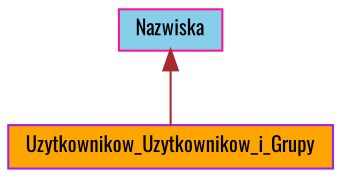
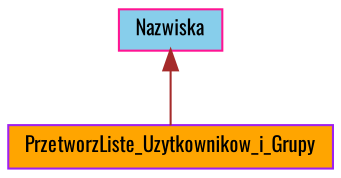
node "Uzytkownikow_Uzytkownikow_i_Grupy": label "Uzytkownikow_Uzytkownikow_i_Grupy" -> "PrzetworzListe_Uzytkownikow_i_Grupy"
